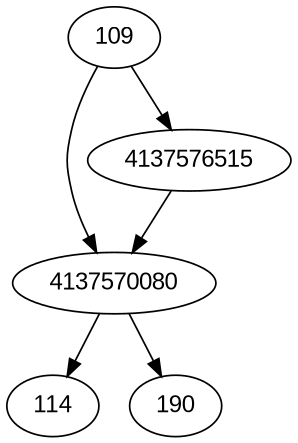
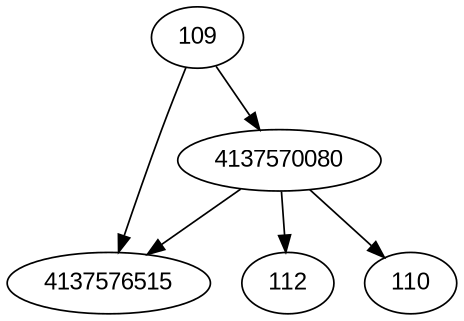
edge "4137576515" -> "4137570080": reversed
node "114": label "114" -> "112"
node "190": label "190" -> "110"
